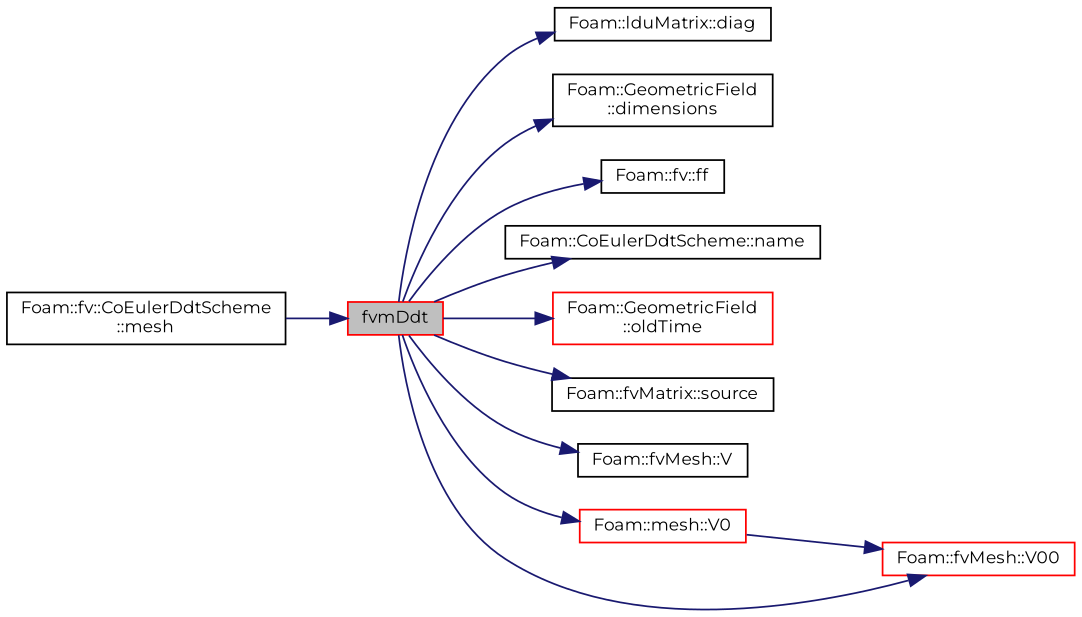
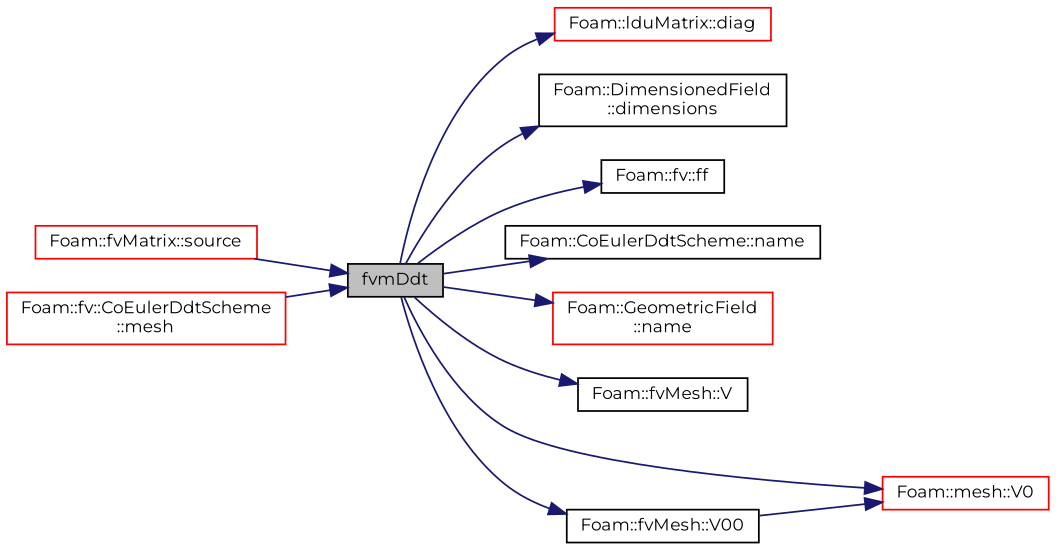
node "Foam::lduMatrix::diag": color black -> red
node "Foam::GeometricField ::dimensions": label "Foam::GeometricField ::dimensions" -> "Foam::DimensionedField ::dimensions"
node "Foam::fv::CoEulerDdtScheme ::mesh": color black -> red
node "fvmDdt": color red -> black
node "Foam::GeometricField ::oldTime": label "Foam::GeometricField ::oldTime" -> "Foam::GeometricField ::name"
edge "fvmDdt" -> "Foam::fvMatrix::source": reversed
node "Foam::fvMatrix::source": color black -> red
edge "Foam::mesh::V0" -> "Foam::fvMesh::V00": reversed
node "Foam::fvMesh::V00": color red -> black
